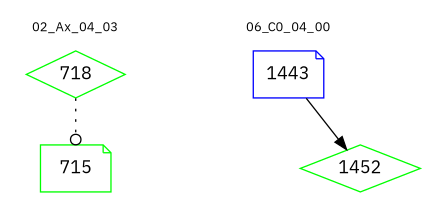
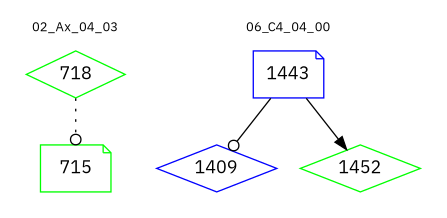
cluster "06_C0_04_00": label "06_C0_04_00" -> "06_C4_04_00"
node "1409": added
